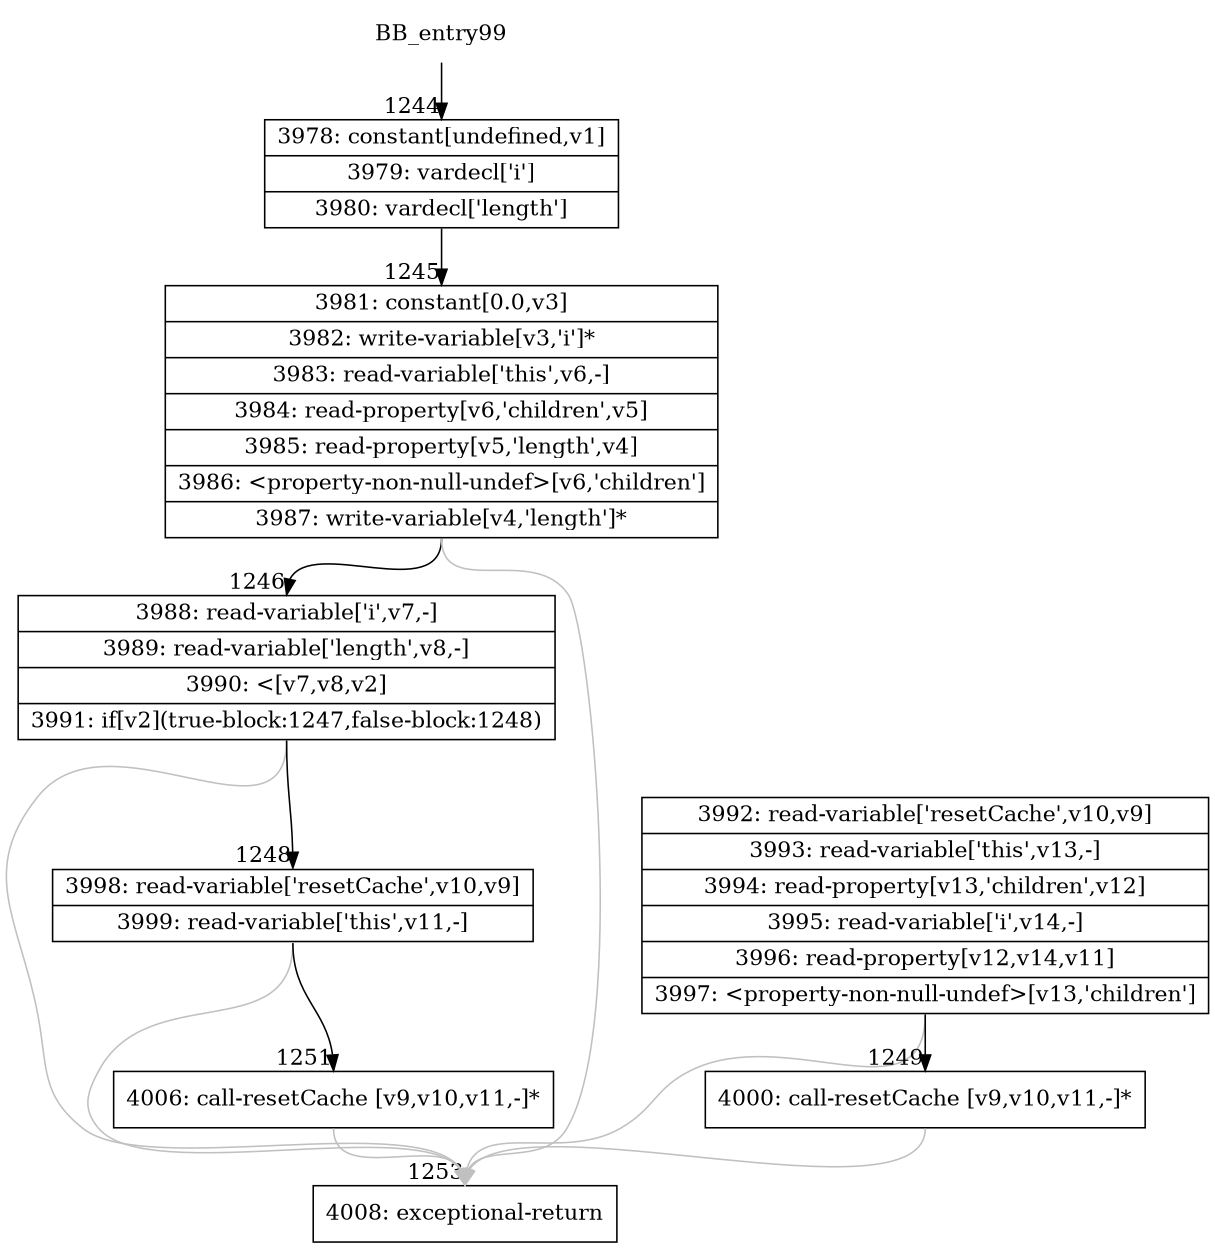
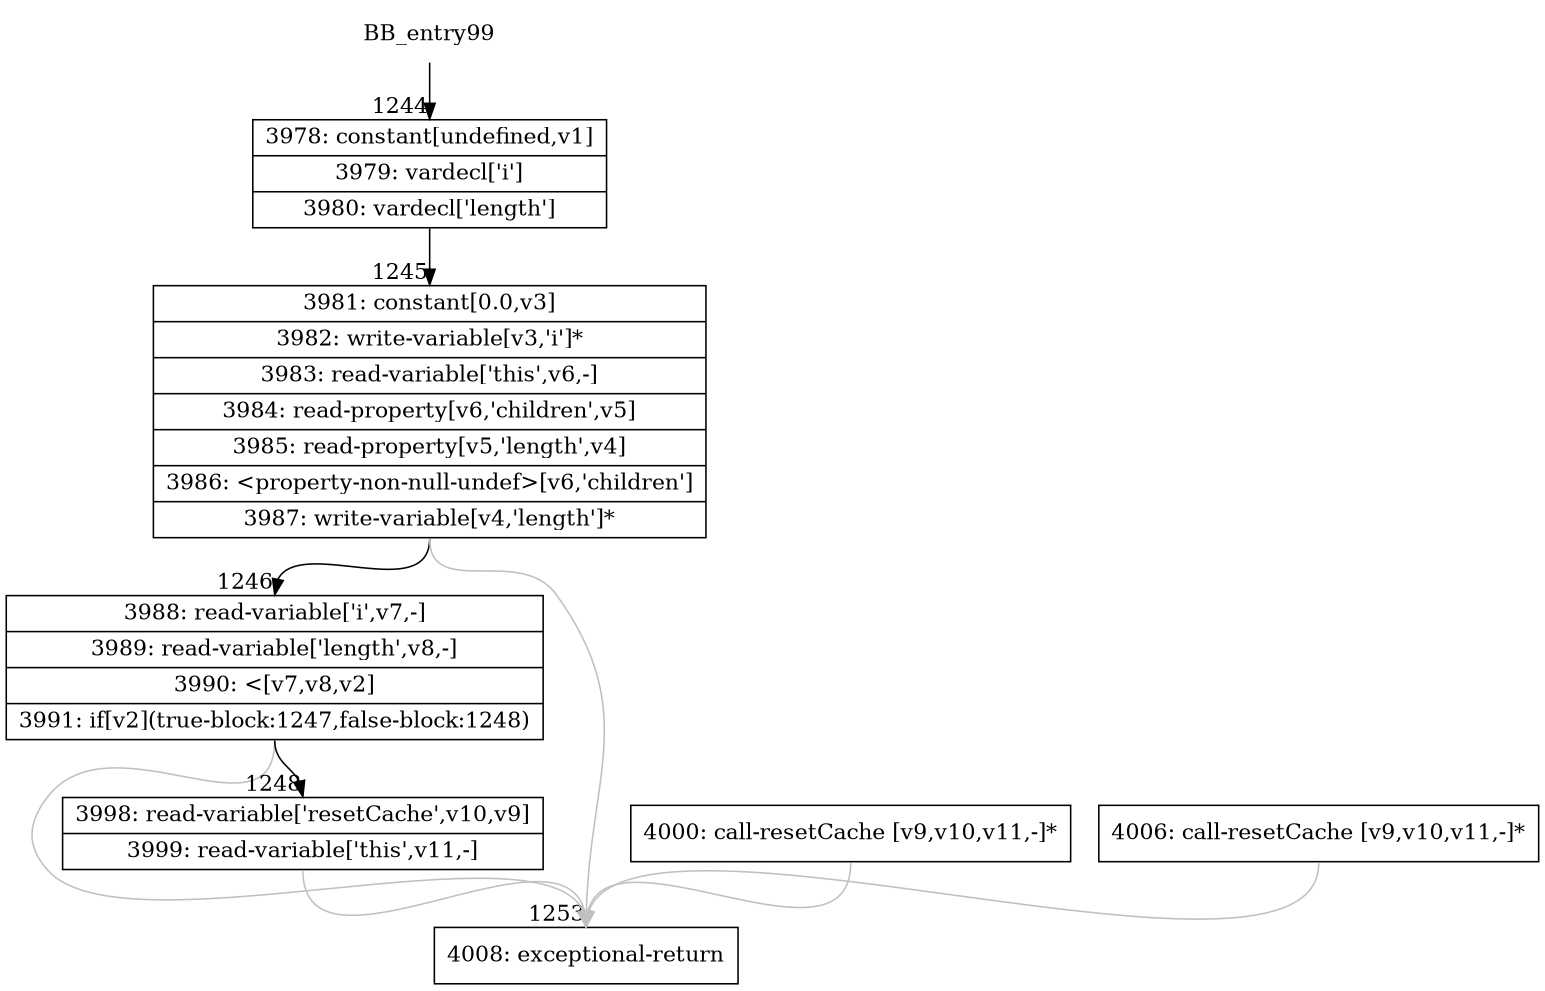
node "3992: read-variable['resetCache',v10,v9]": removed
edge "3998: read-variable['resetCache',v10,v9]" -> "4006: call-resetCache [v9,v10,v11,-]*": removed
